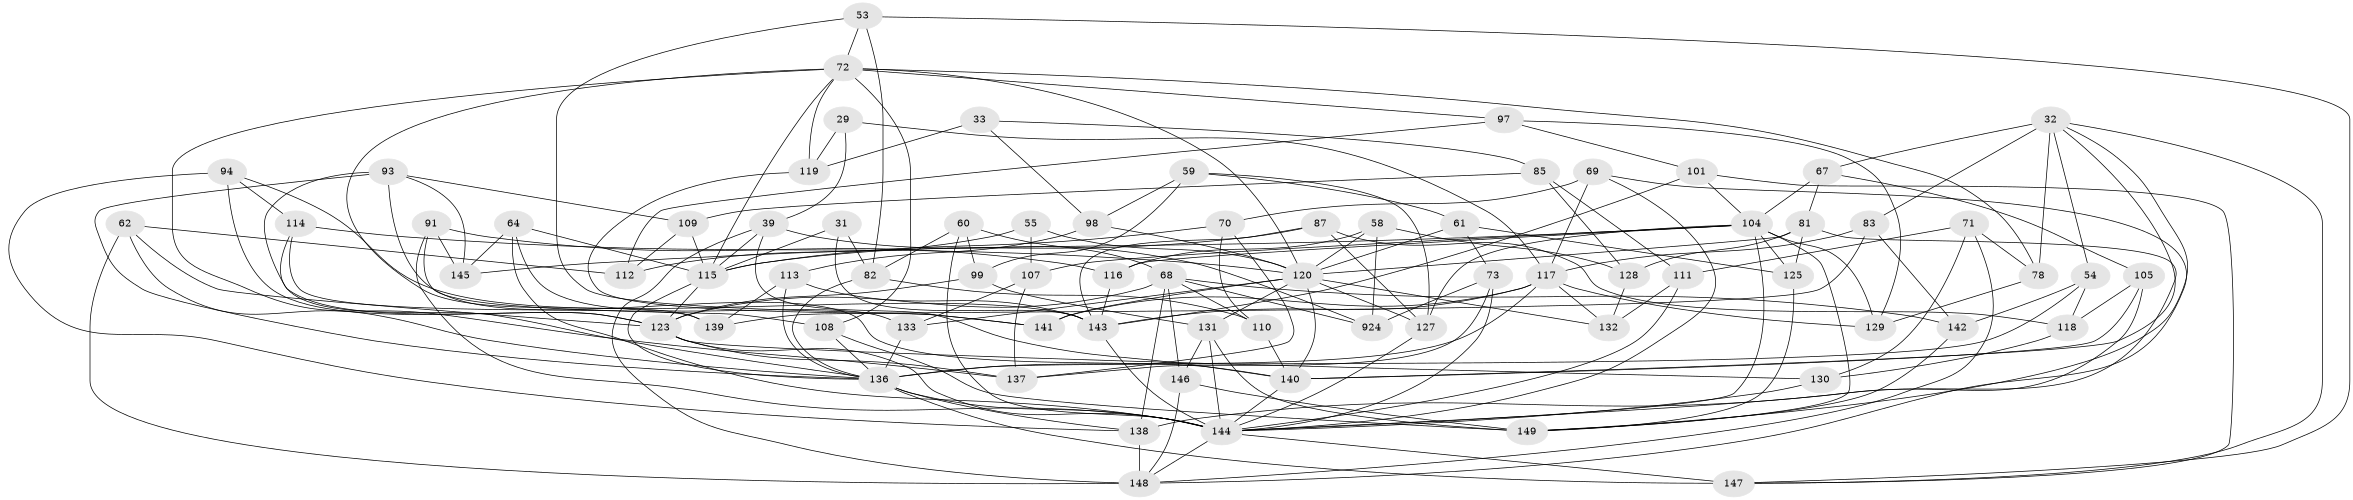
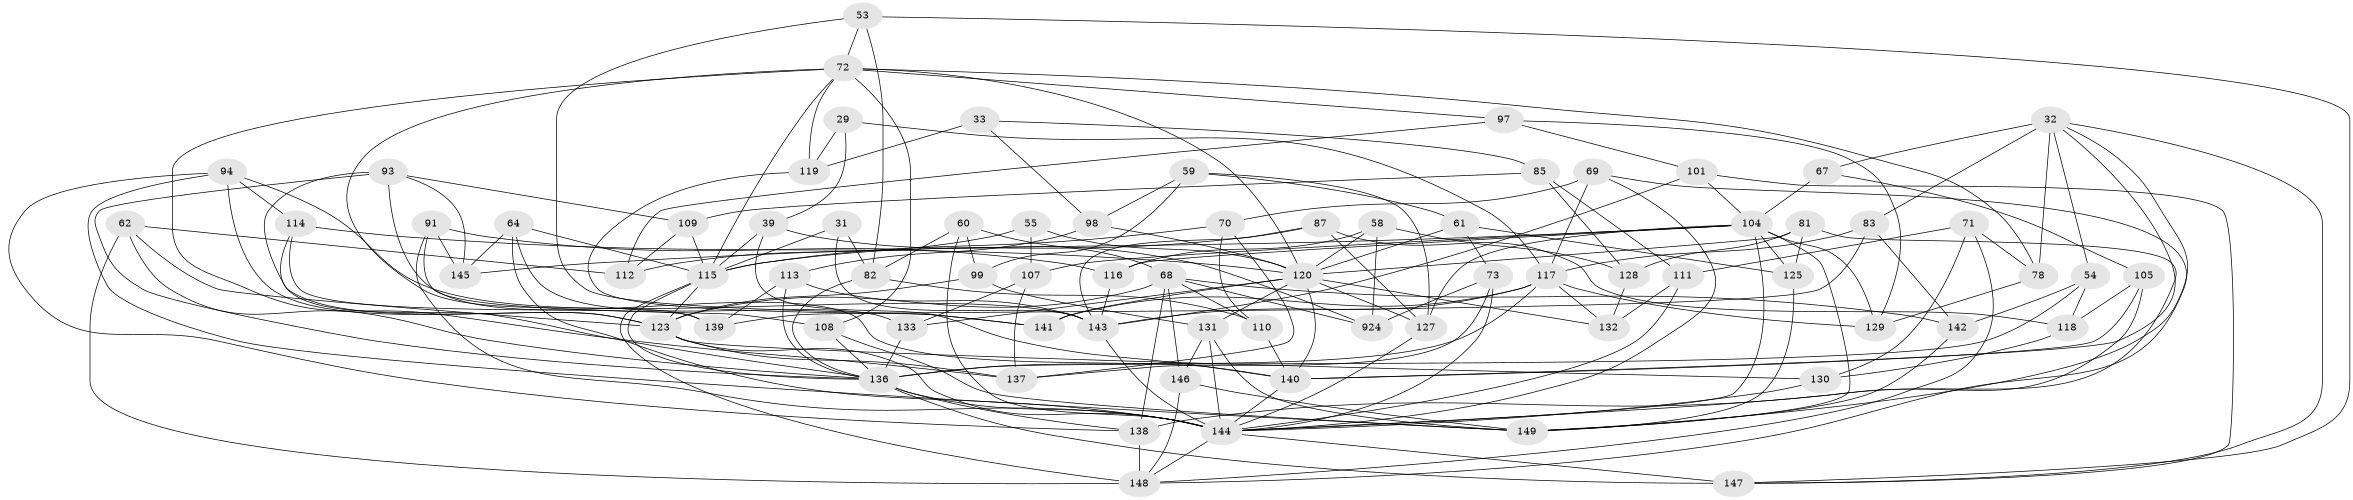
edge "67" -- "81": removed
edge "94" -- "149": added
edge "39" -- "148": now "115" -- "148"
